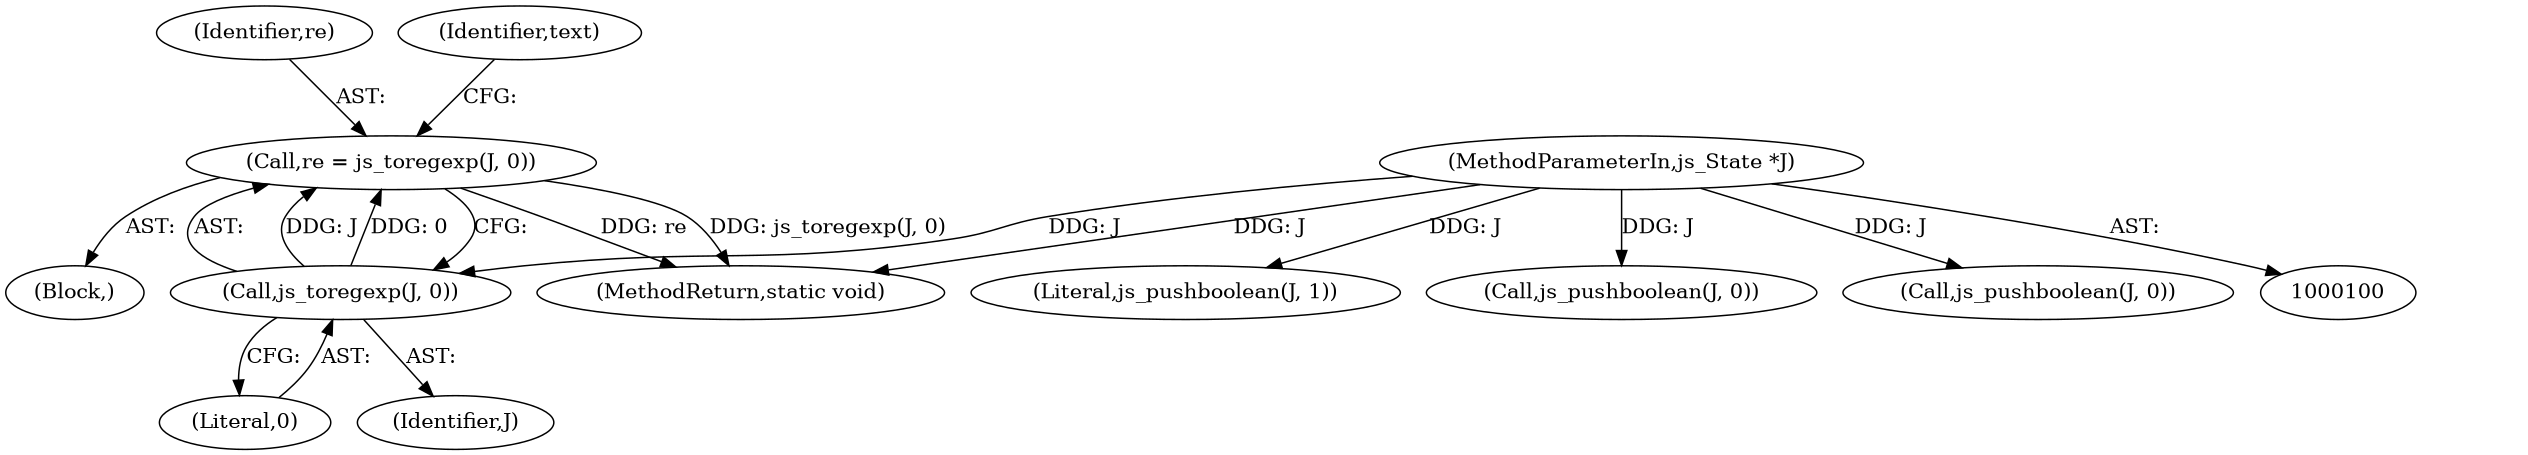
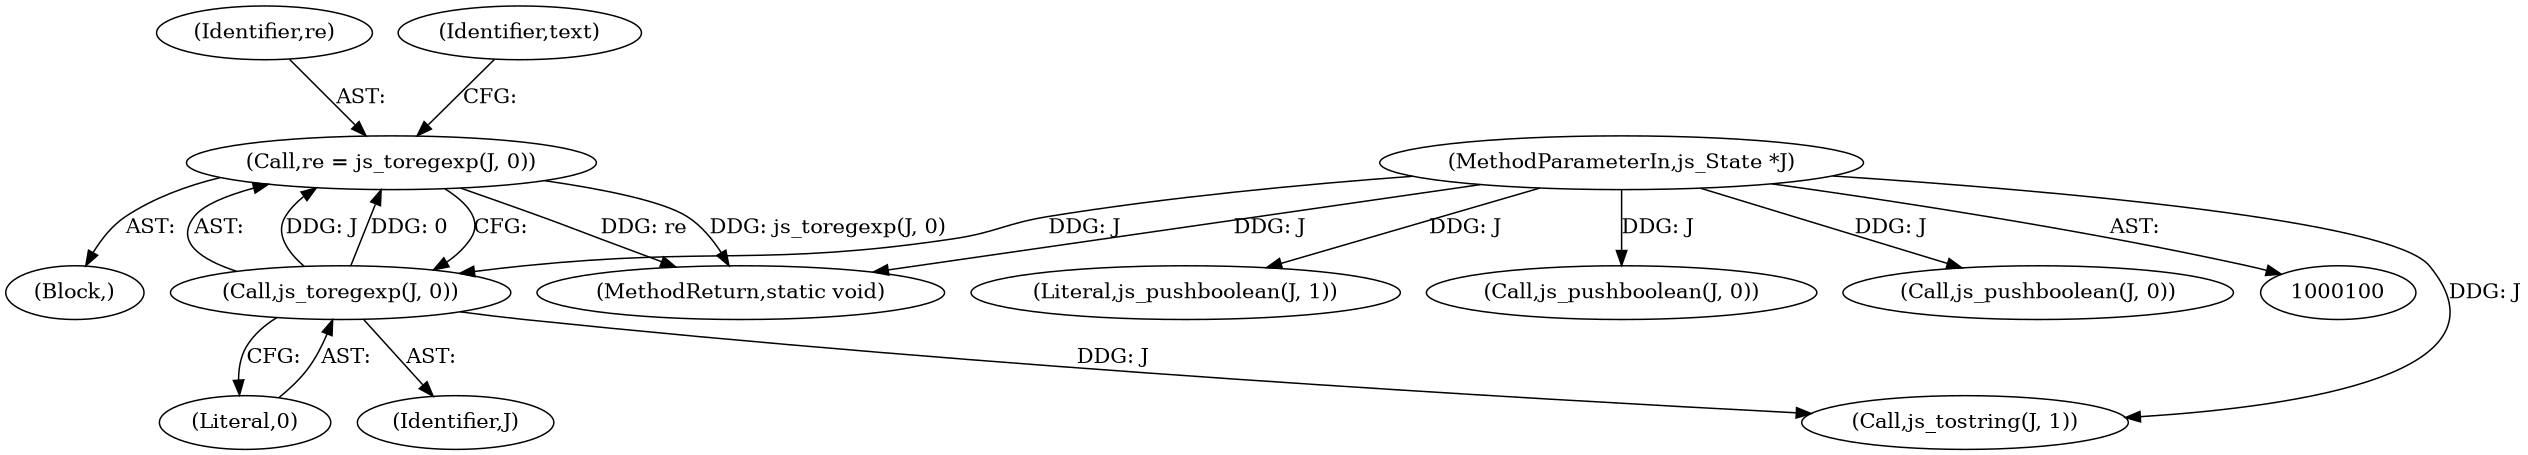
node "(Call,js_tostring(J, 1))": added
